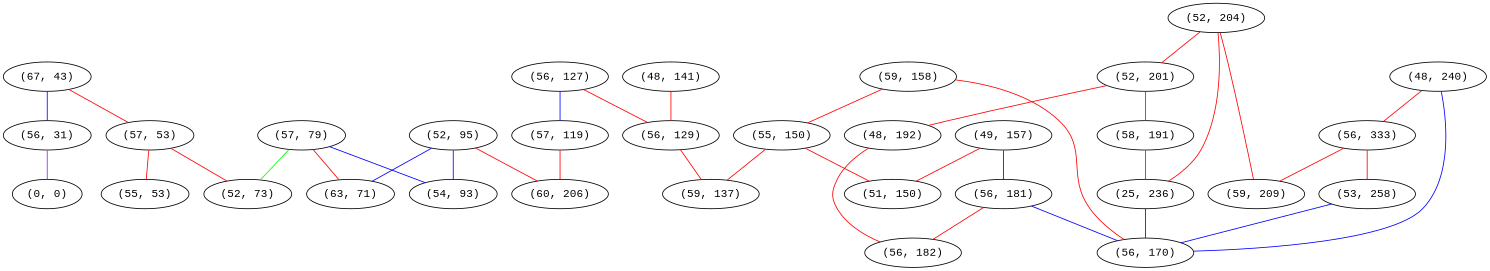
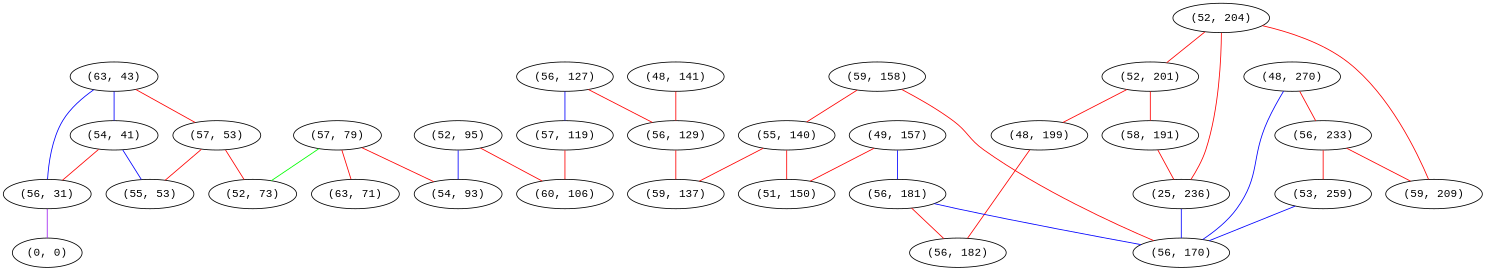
node "(67, 43)": label "(67, 43)" -> "(63, 43)"
node "(48, 240)": label "(48, 240)" -> "(48, 270)"
node "(54, 41)": added
node "(55, 150)": label "(55, 150)" -> "(55, 140)"
node "(48, 192)": label "(48, 192)" -> "(48, 199)"
node "(56, 333)": label "(56, 333)" -> "(56, 233)"
edge "(57, 79)" -- "(54, 93)": color blue -> red
edge "(52, 95)" -- "(63, 71)": removed
node "(60, 206)": label "(60, 206)" -> "(60, 106)"
node "(53, 258)": label "(53, 258)" -> "(53, 259)"
